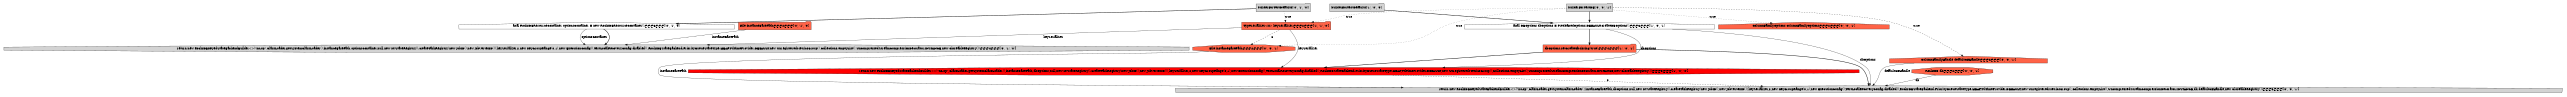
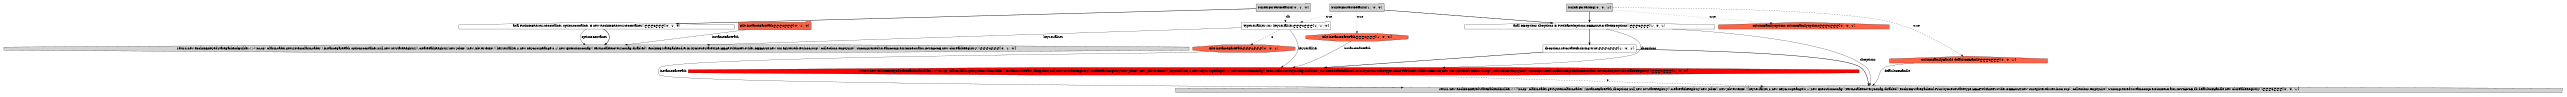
edge "builderForTestDB['0', '0', '1']" -> "TypeSerializer<K> keySerializer@@@2@@@['1', '1', '0']": now "builderForTestDefaults['1', '0', '0']" -> "TypeSerializer<K> keySerializer@@@2@@@['1', '1', '0']"
edge "builderForTestDefaults['0', '1', '0']" -> "TypeSerializer<K> keySerializer@@@2@@@['1', '1', '0']": label "true" -> "db"
node "TypeSerializer<K> keySerializer@@@2@@@['1', '1', '0']": fillcolor tomato -> white
edge "builderForTestDB['0', '0', '1']" -> "File instanceBasePath@@@2@@@['0', '0', '1']": removed, label "true"
node "File instanceBasePath@@@2@@@['1', '0', '0']": added
node "dbOptions.setCreateIfMissing(true)@@@4@@@['1', '0', '1']": fillcolor tomato -> white
node "RocksDB db@@@2@@@['0', '0', '1']": removed
